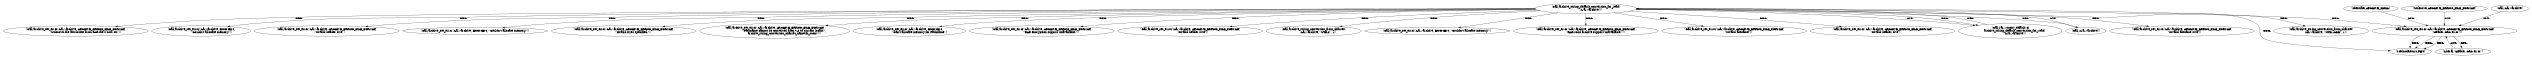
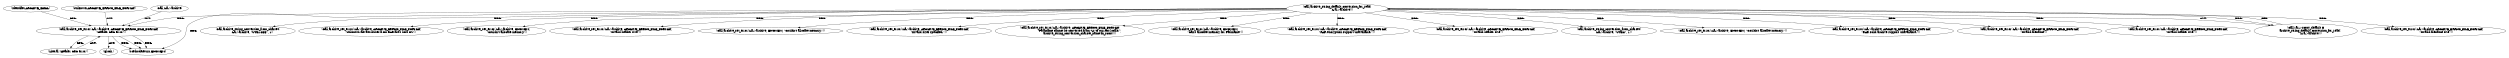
node "(Call,&(a->archive))": removed
node "(Block,)": added
node "(MethodReturn,RET)": label "(MethodReturn,RET)" -> "(MethodReturn,ENOMEM)"
